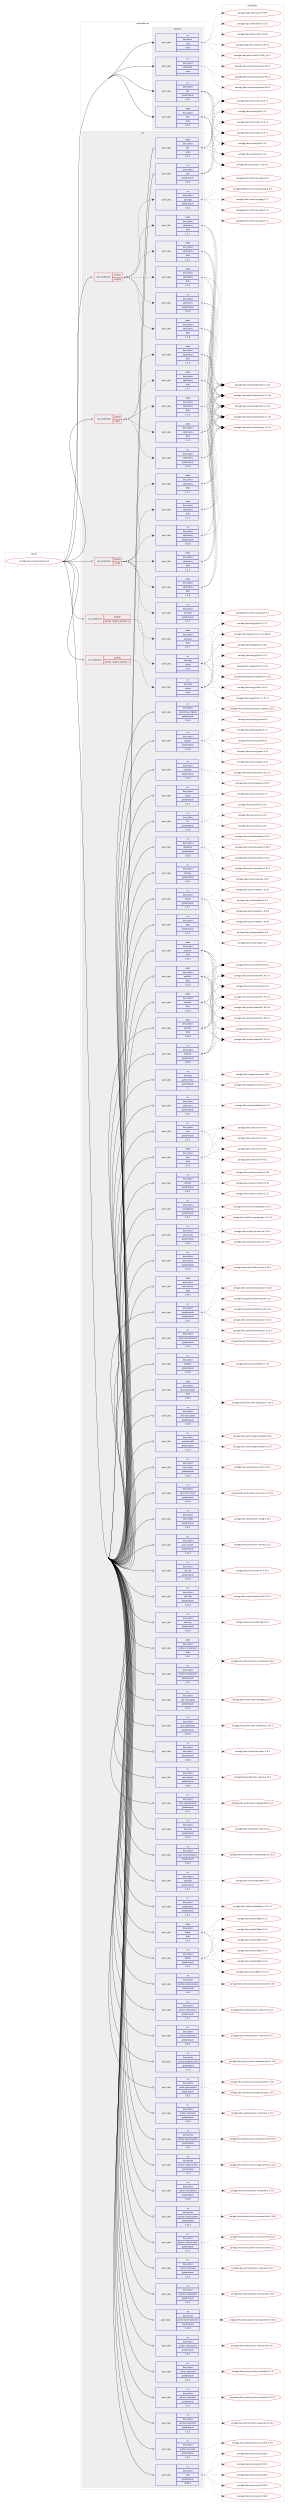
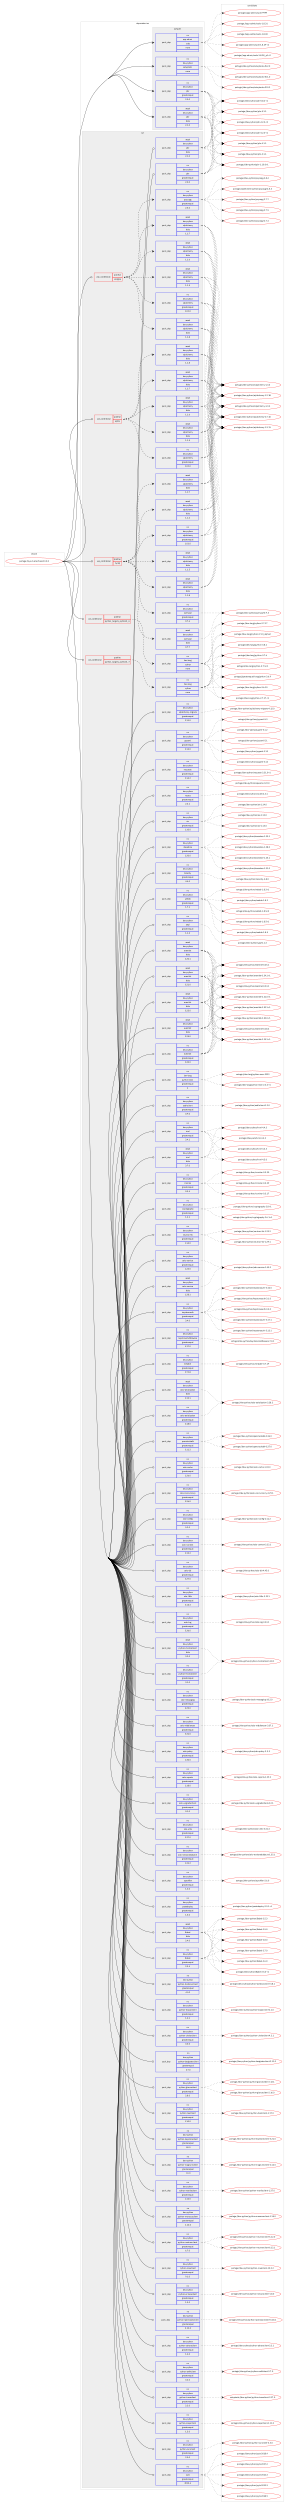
node "portage://dev-python/lxml-4.4.2": label "portage://dev-python/lxml-4.4.2" -> "portage://dev-pack/lxml-4.4.2"
node "portage://dev-novaclient/oslo-i18n-3.23.1": label "portage://dev-novaclient/oslo-i18n-3.23.1" -> "portage://dev-python/oslo-i18n-3.23.1"
